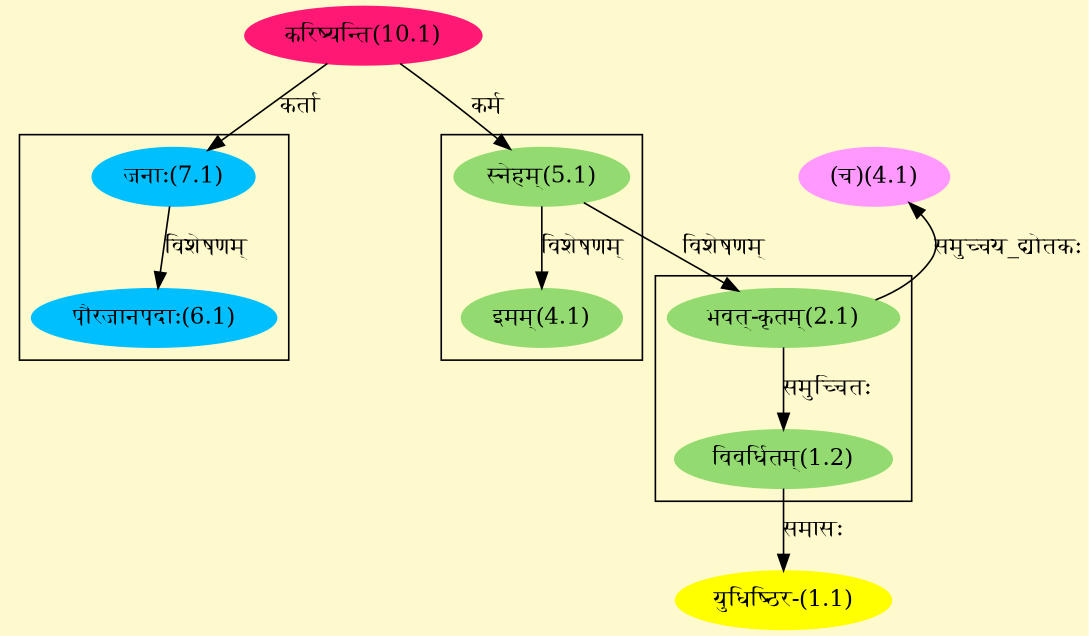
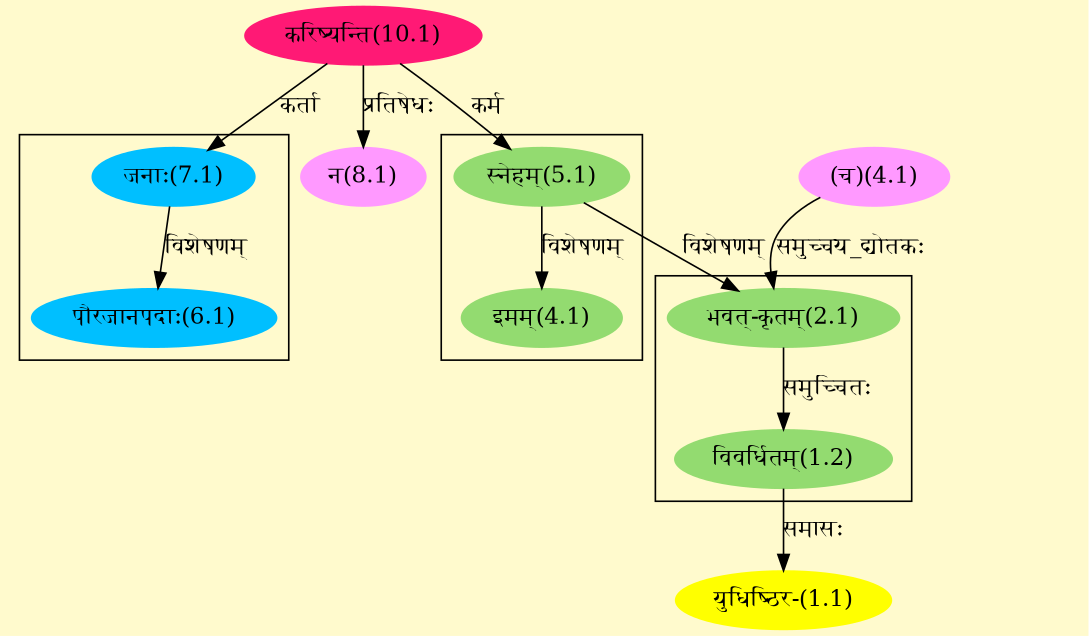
node "न(8.1)": added
edge "भवत्-कृतम्(2.1)" -> "(च)(4.1)": reversed
